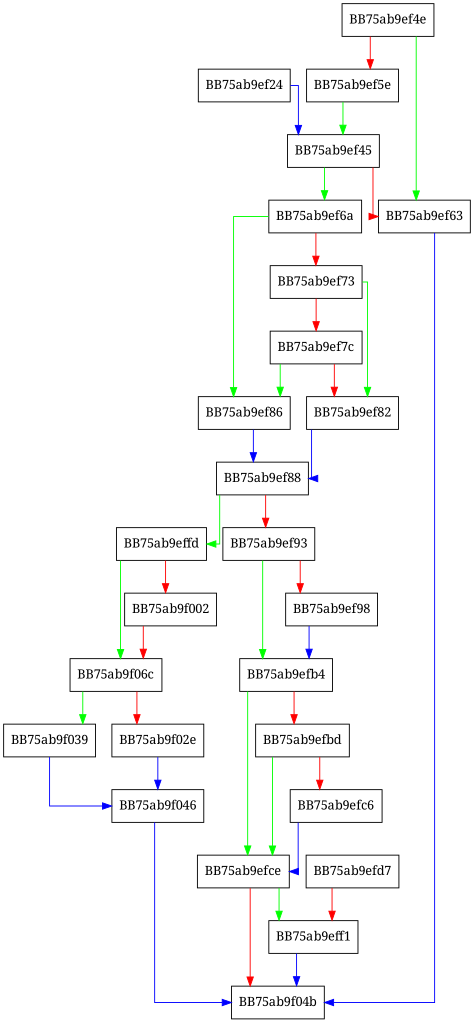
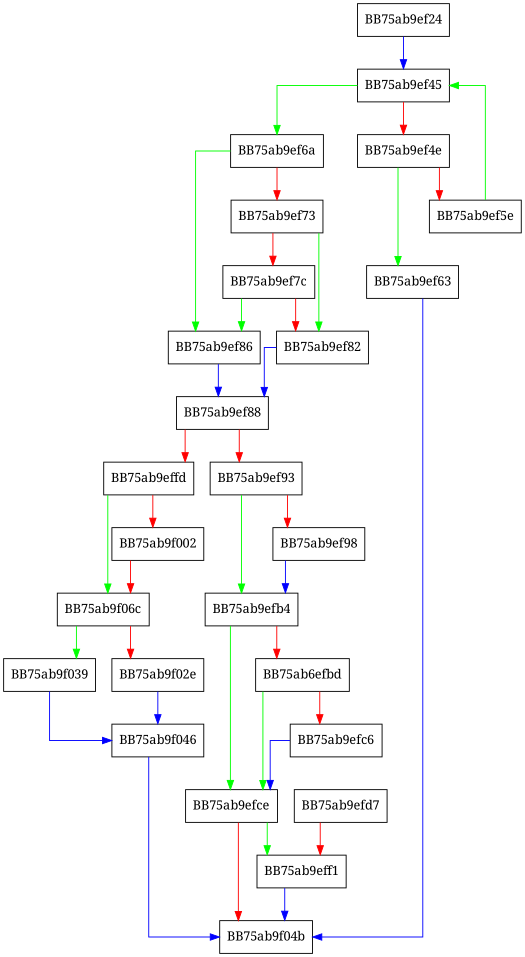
edge "BB75ab9ef45" -> "BB75ab9ef63": now "BB75ab9ef45" -> "BB75ab9ef4e"
edge "BB75ab9ef88" -> "BB75ab9effd": color green -> red
node "BB75ab9efbd": label "BB75ab9efbd" -> "BB75ab6efbd"
